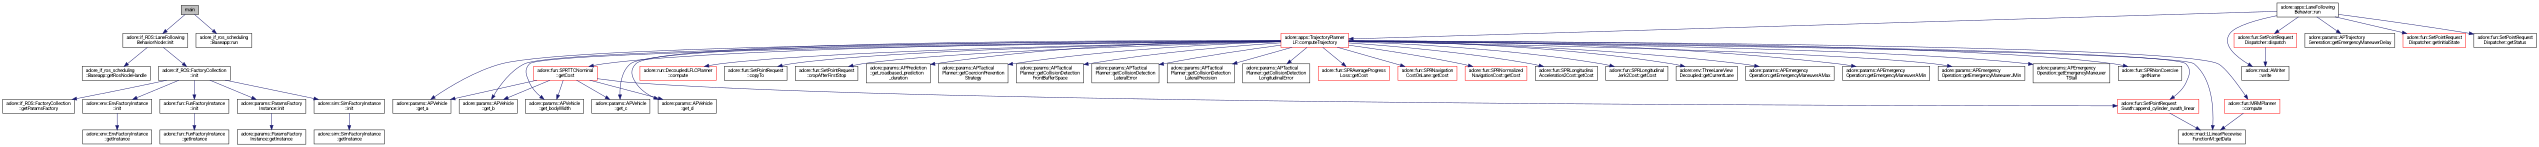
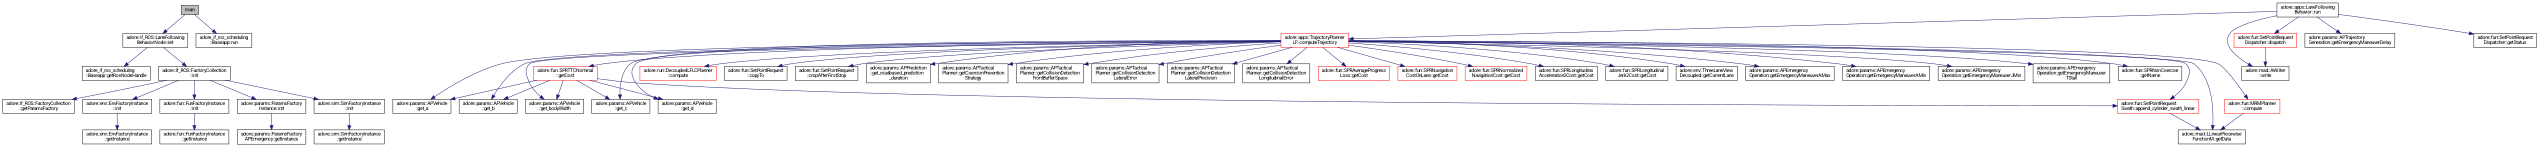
node "adore::fun::SetPointRequest Dispatcher::getInitialState": removed
node "adore::params::ParamsFactory Instance::getInstance": label "adore::params::ParamsFactory Instance::getInstance" -> "adore::params::ParamsFactory APEmergency::getInstance"
